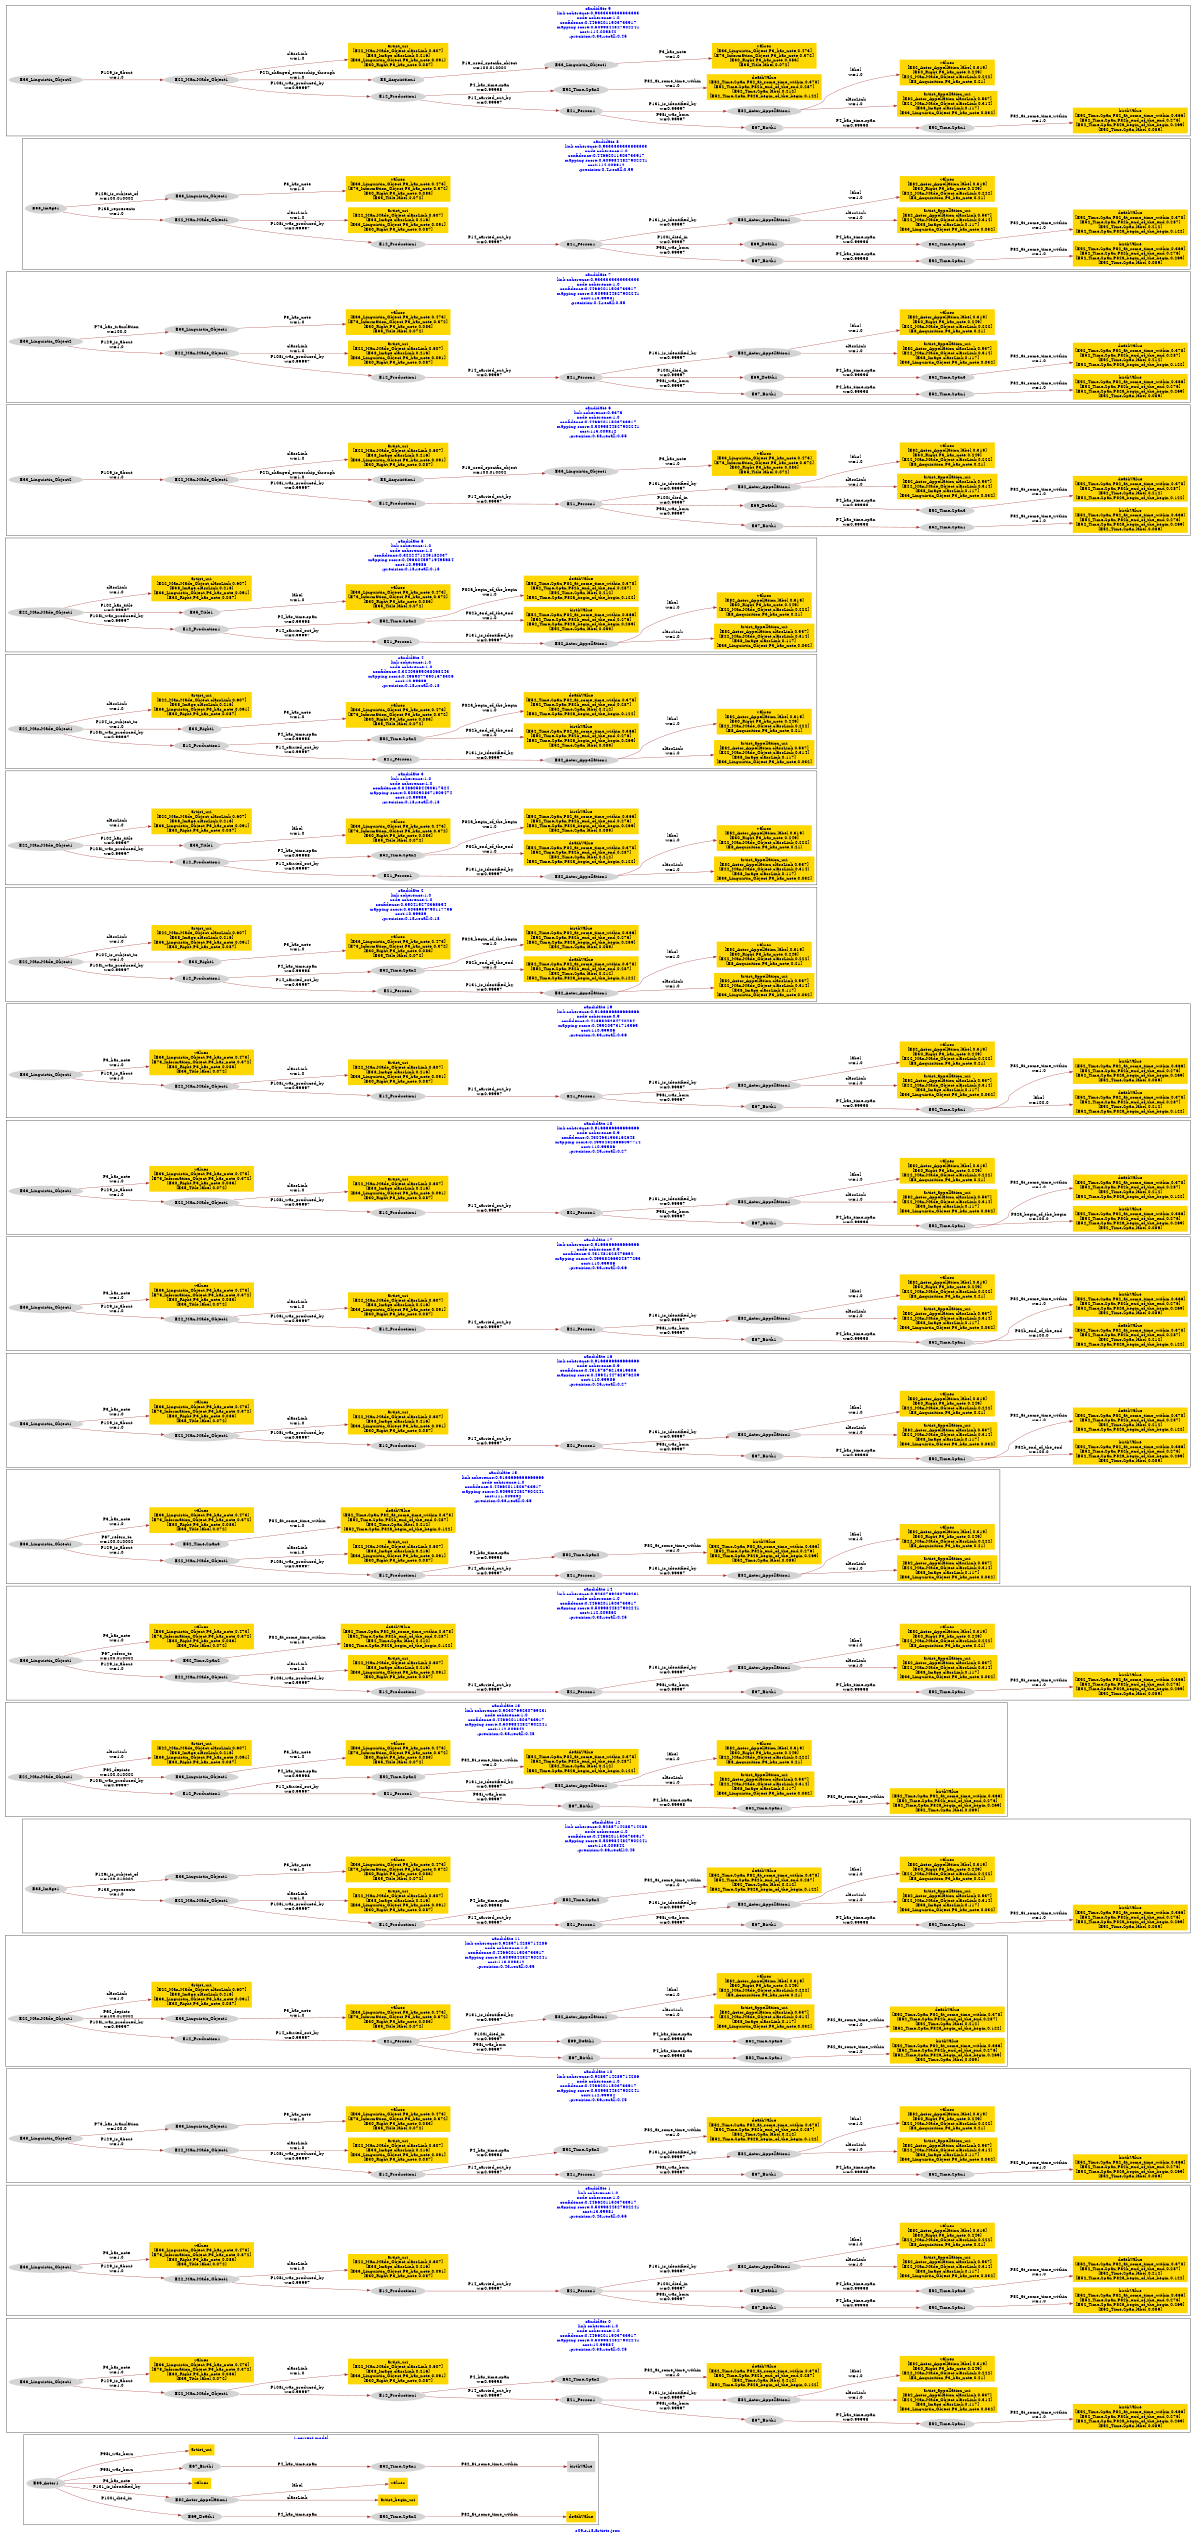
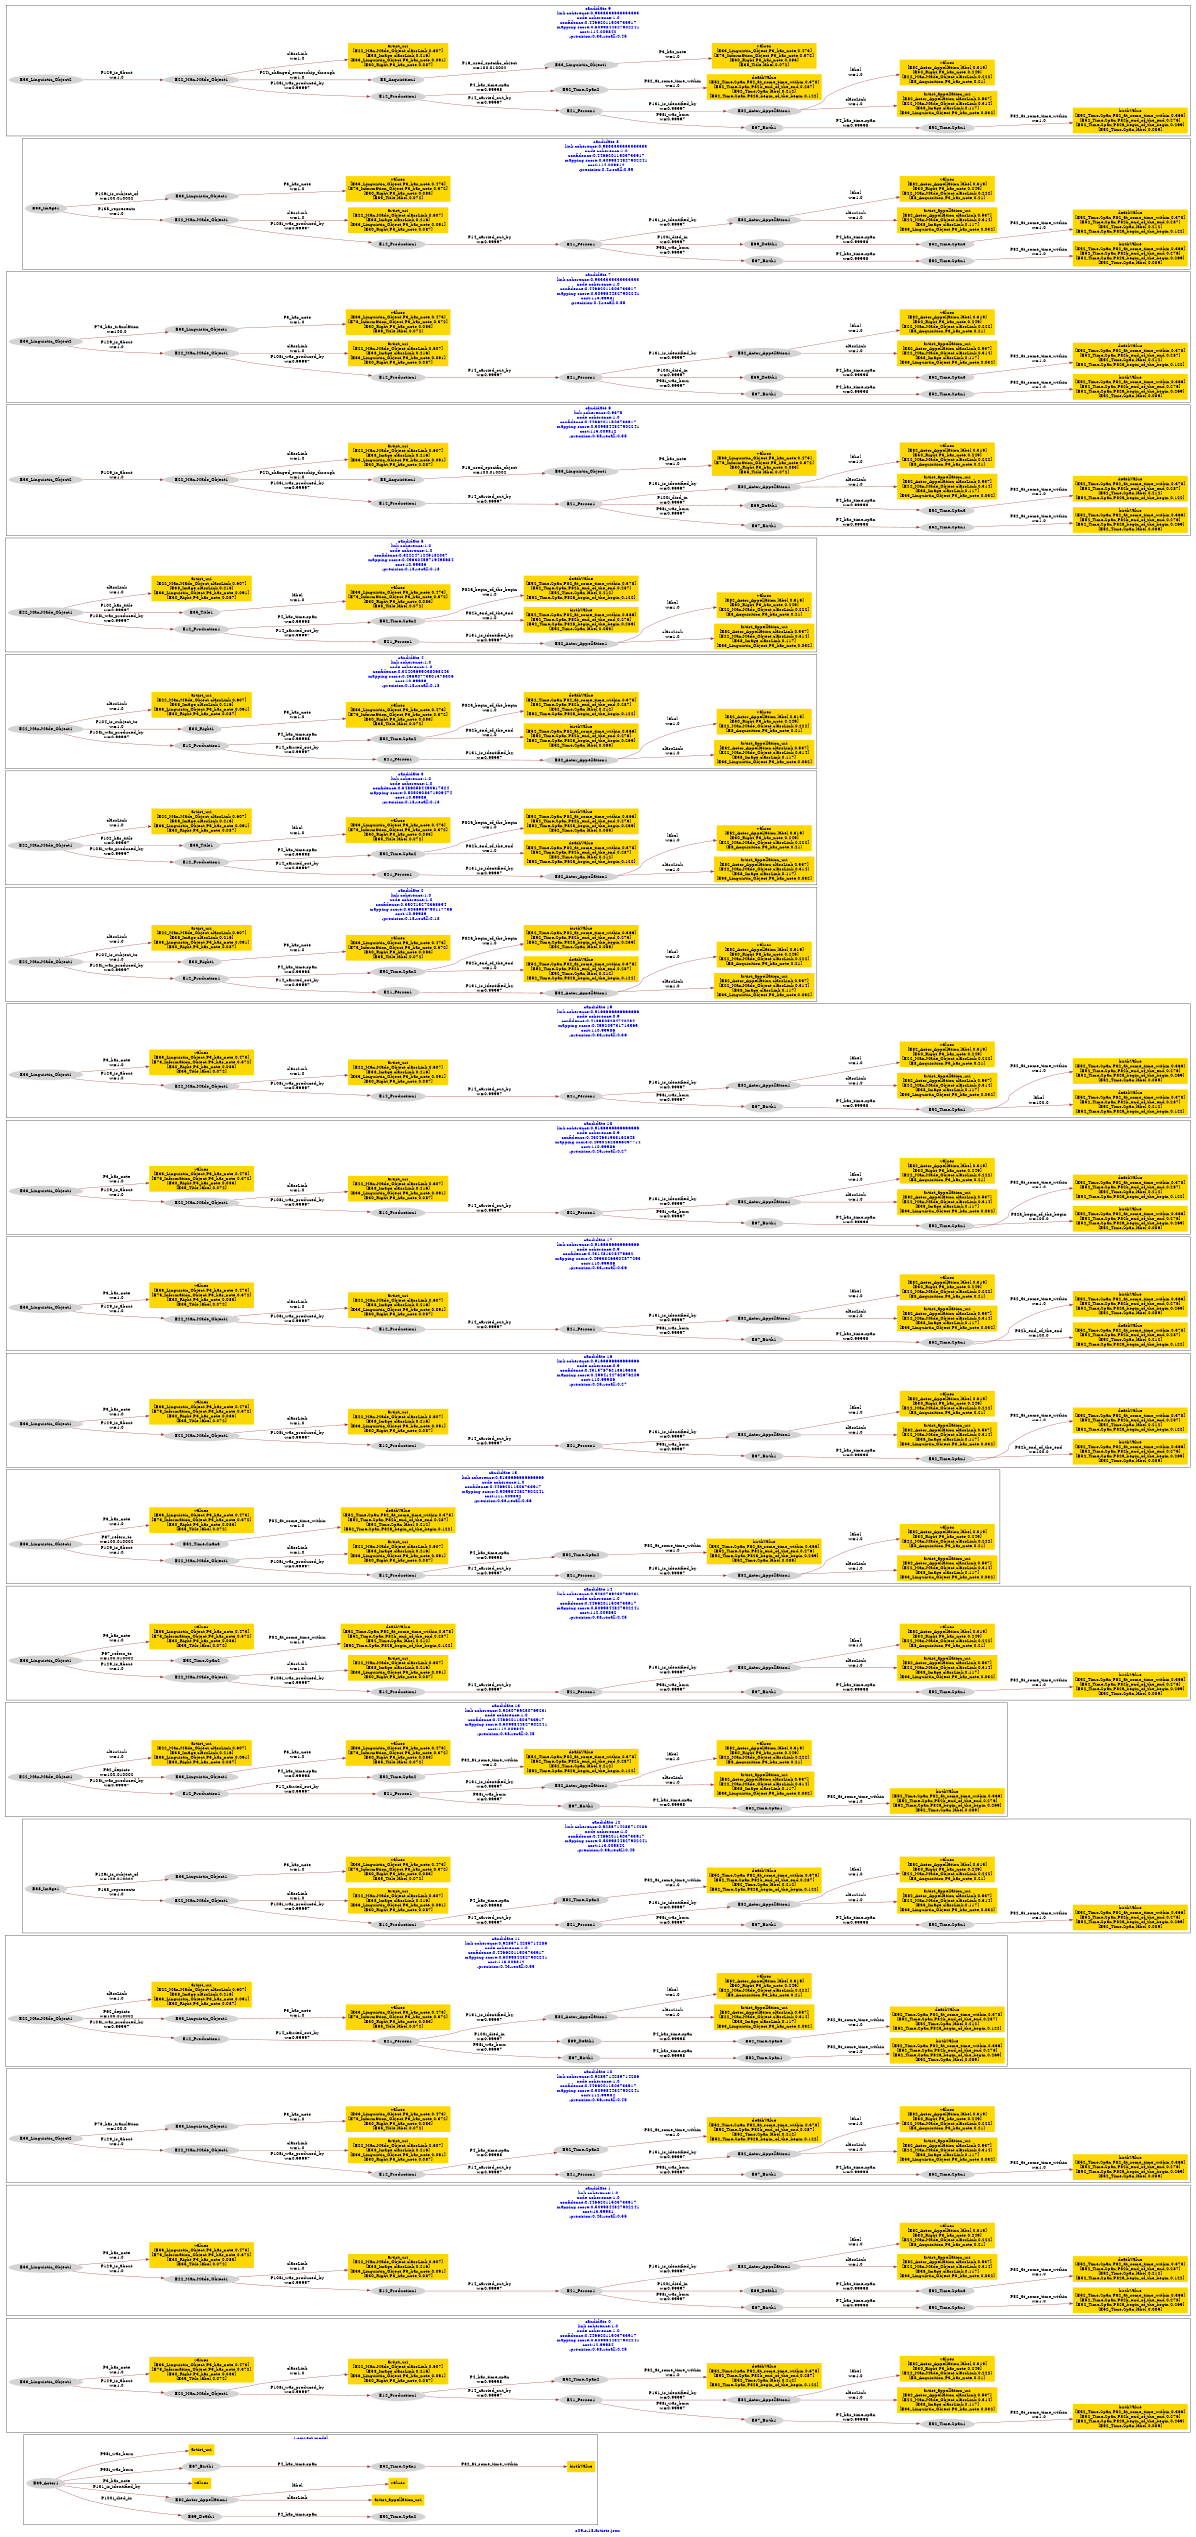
node "birthValue": fillcolor lightgray -> gold
node "artist_begin_uri": label "artist_begin_uri" -> "artist_appellation_uri"
node "deathValue": removed
